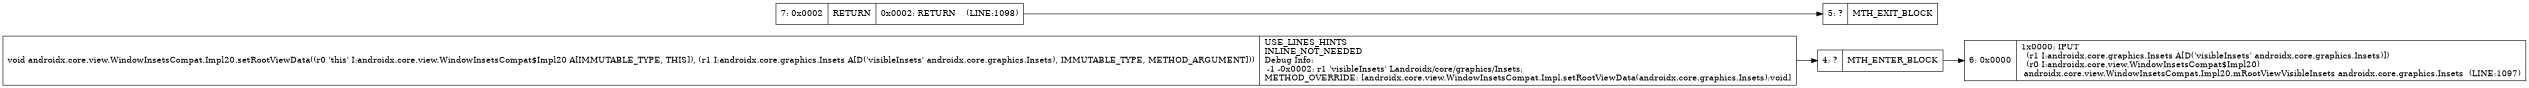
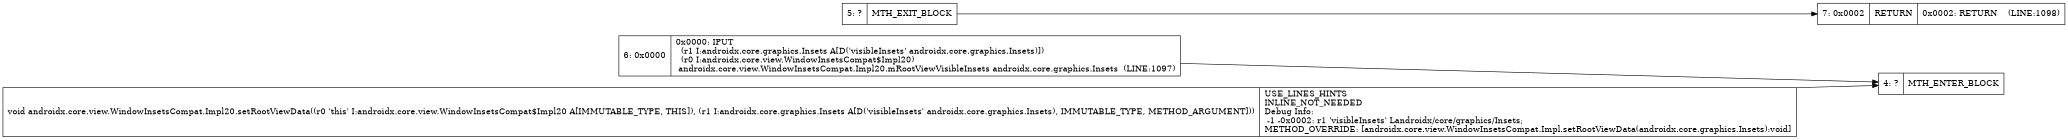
edge "7: 0x0002" -> "5: ?": reversed
node "6: 0x0000": text "1x0000: IPUT" -> "0x0000: IPUT"
edge "4: ?" -> "6: 0x0000": reversed
